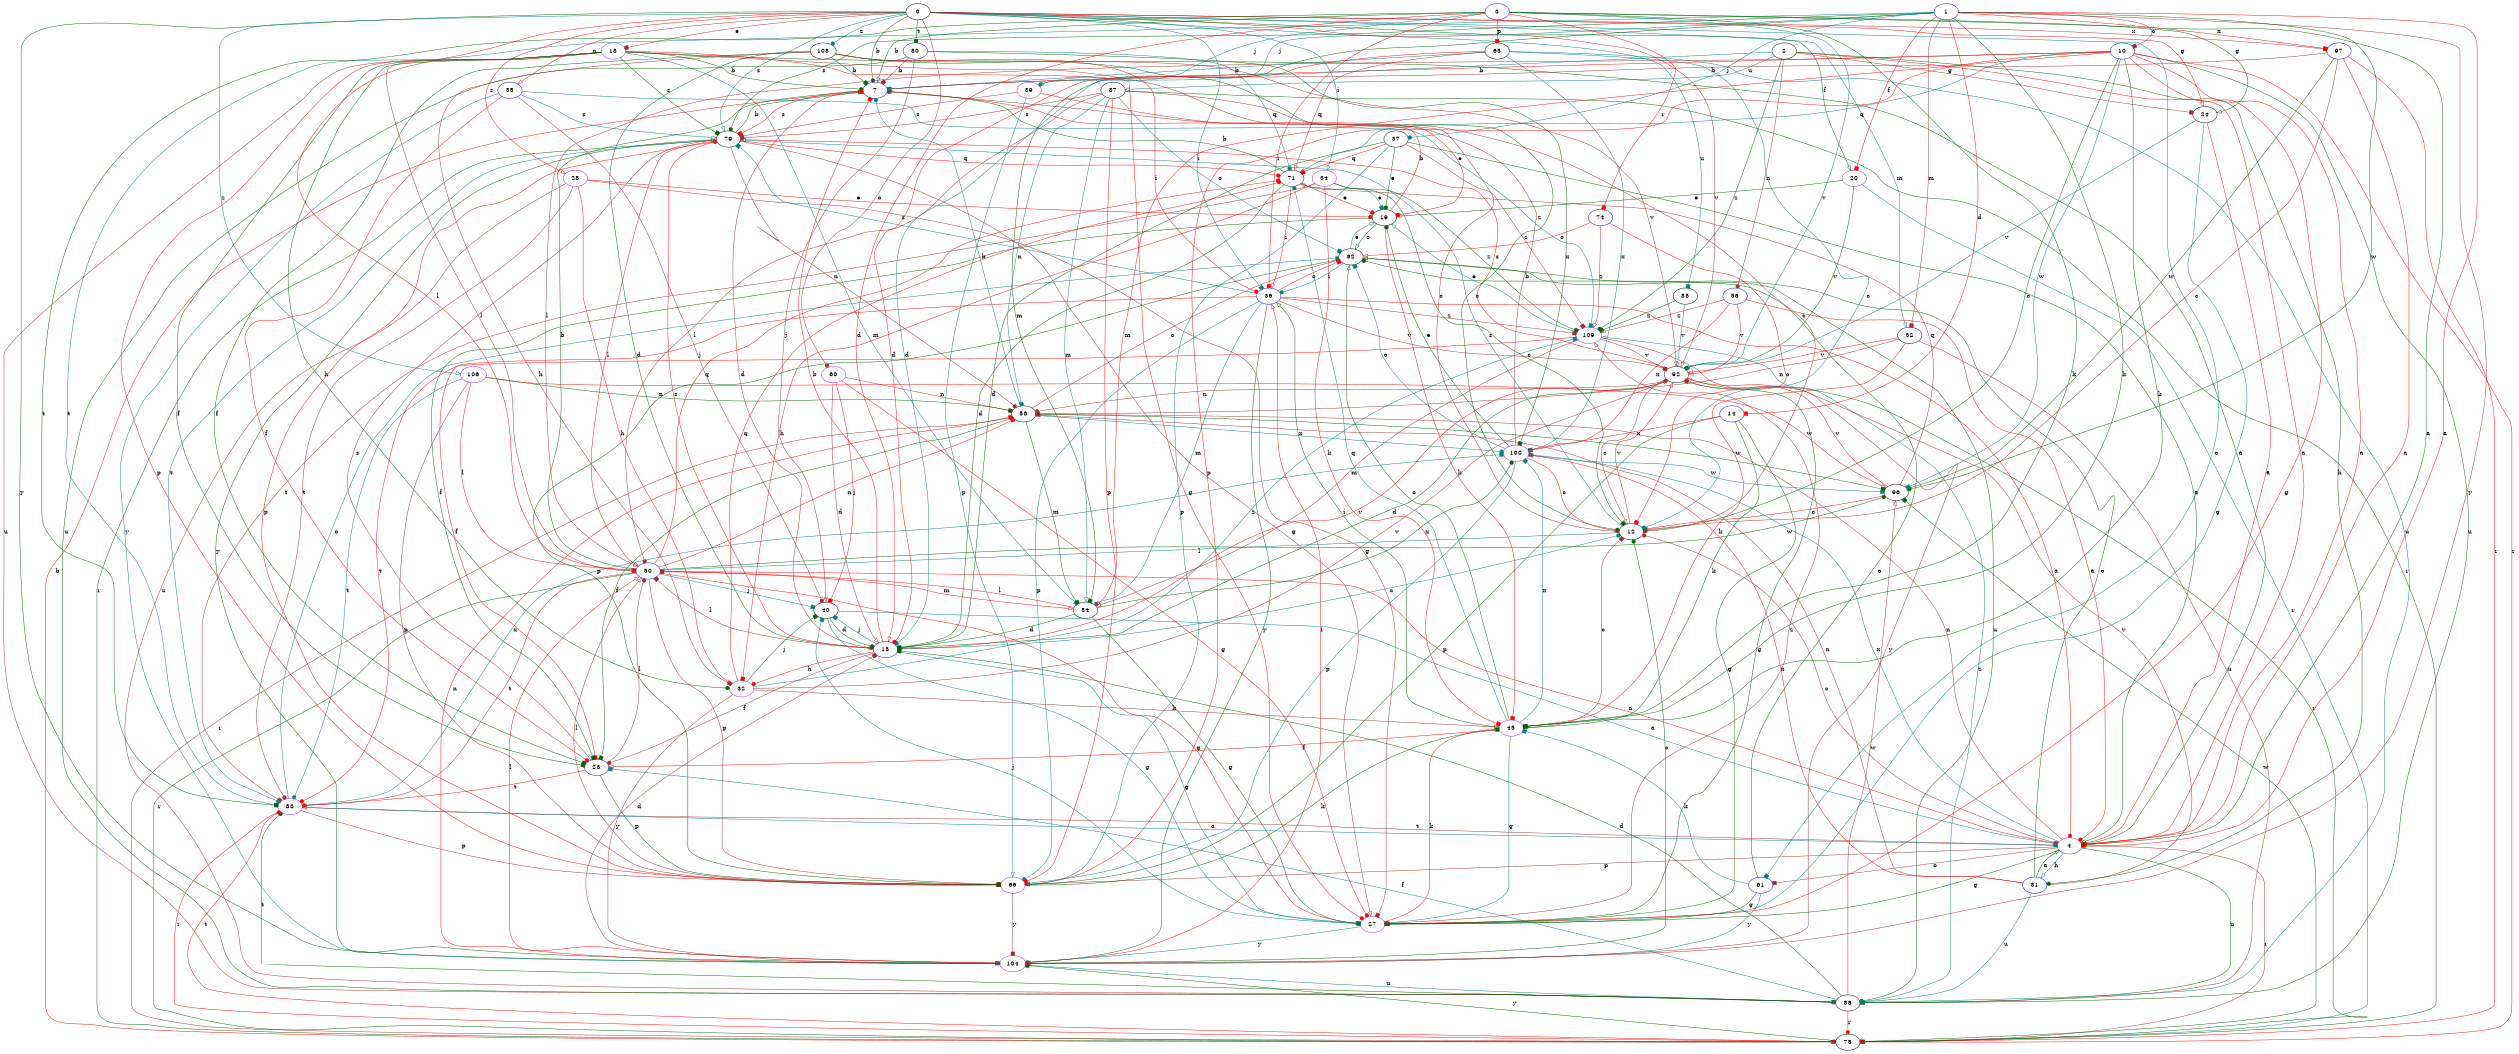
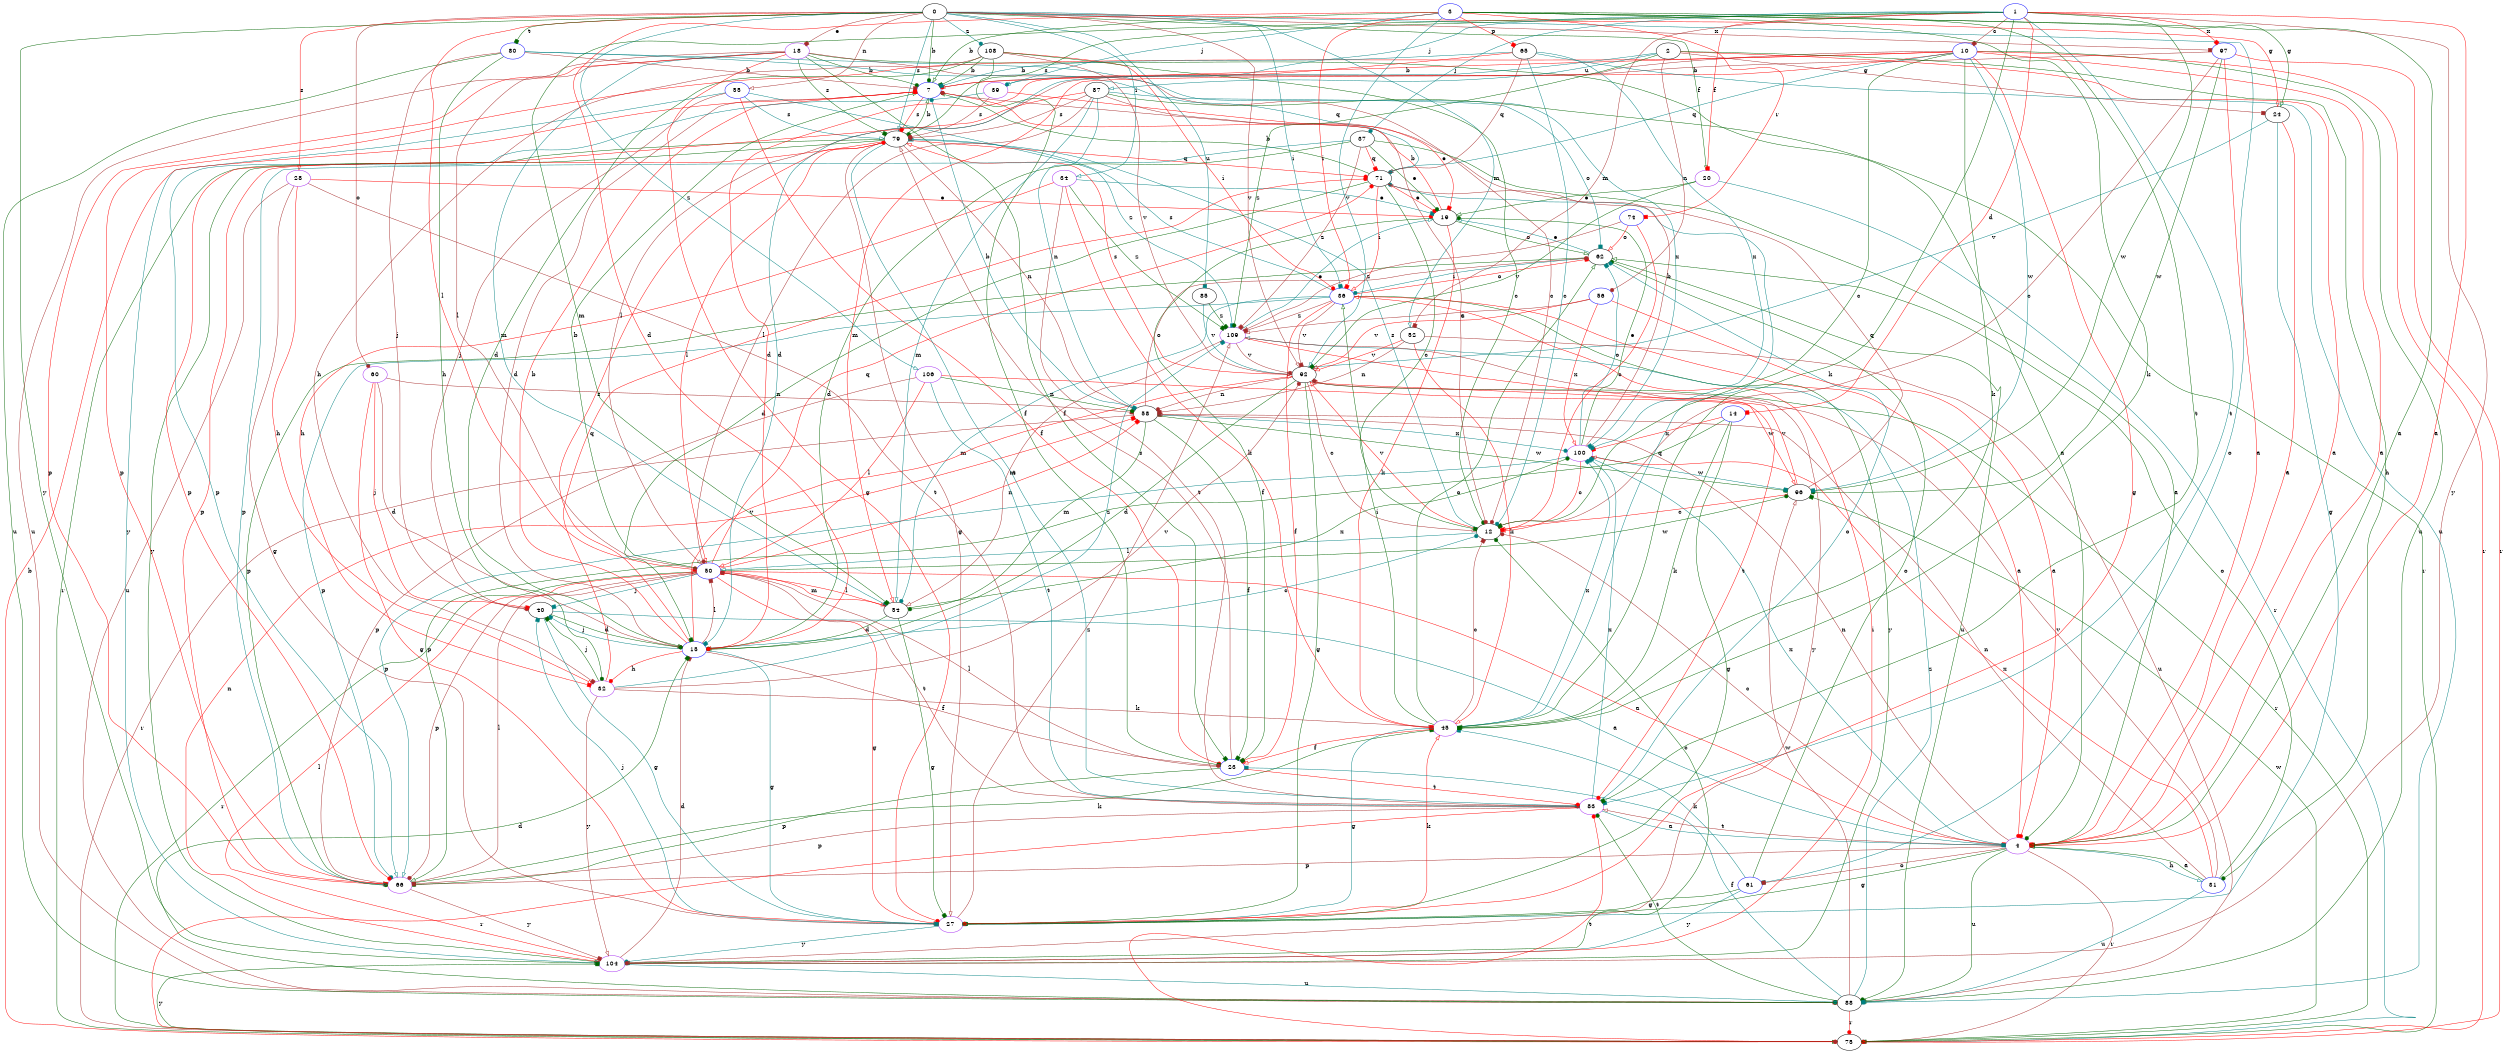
edge "80" -> "100": color darkgreen -> teal
edge "18" -> "32": now "80" -> "32"
